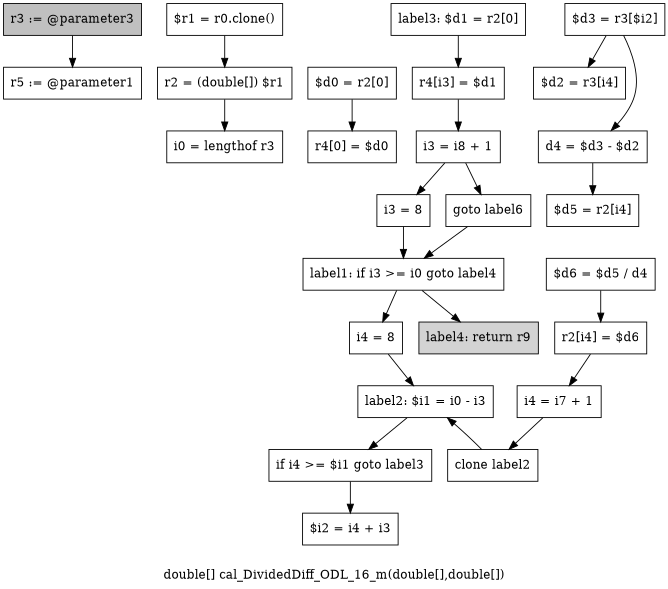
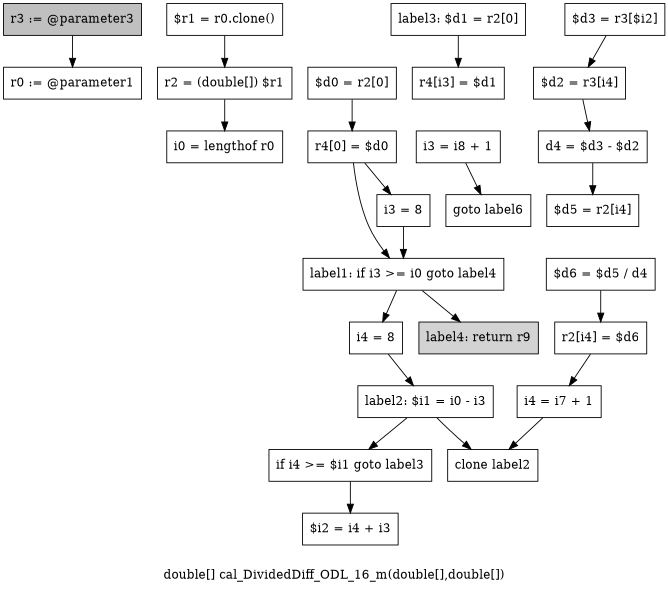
edge "$d3 = r3[$i2]" -> "d4 = $d3 - $d2": now "$d2 = r3[i4]" -> "d4 = $d3 - $d2"
node "r5 := @parameter1": label "r5 := @parameter1" -> "r0 := @parameter1"
edge "r4[i3] = $d1" -> "i3 = i8 + 1": removed
node "i0 = lengthof r3": label "i0 = lengthof r3" -> "i0 = lengthof r0"
edge "i3 = i8 + 1" -> "i3 = 8": now "r4[0] = $d0" -> "i3 = 8"
edge "goto label6" -> "label1: if i3 >= i0 goto label4": now "r4[0] = $d0" -> "label1: if i3 >= i0 goto label4"
edge "clone label2" -> "label2: $i1 = i0 - i3": reversed
